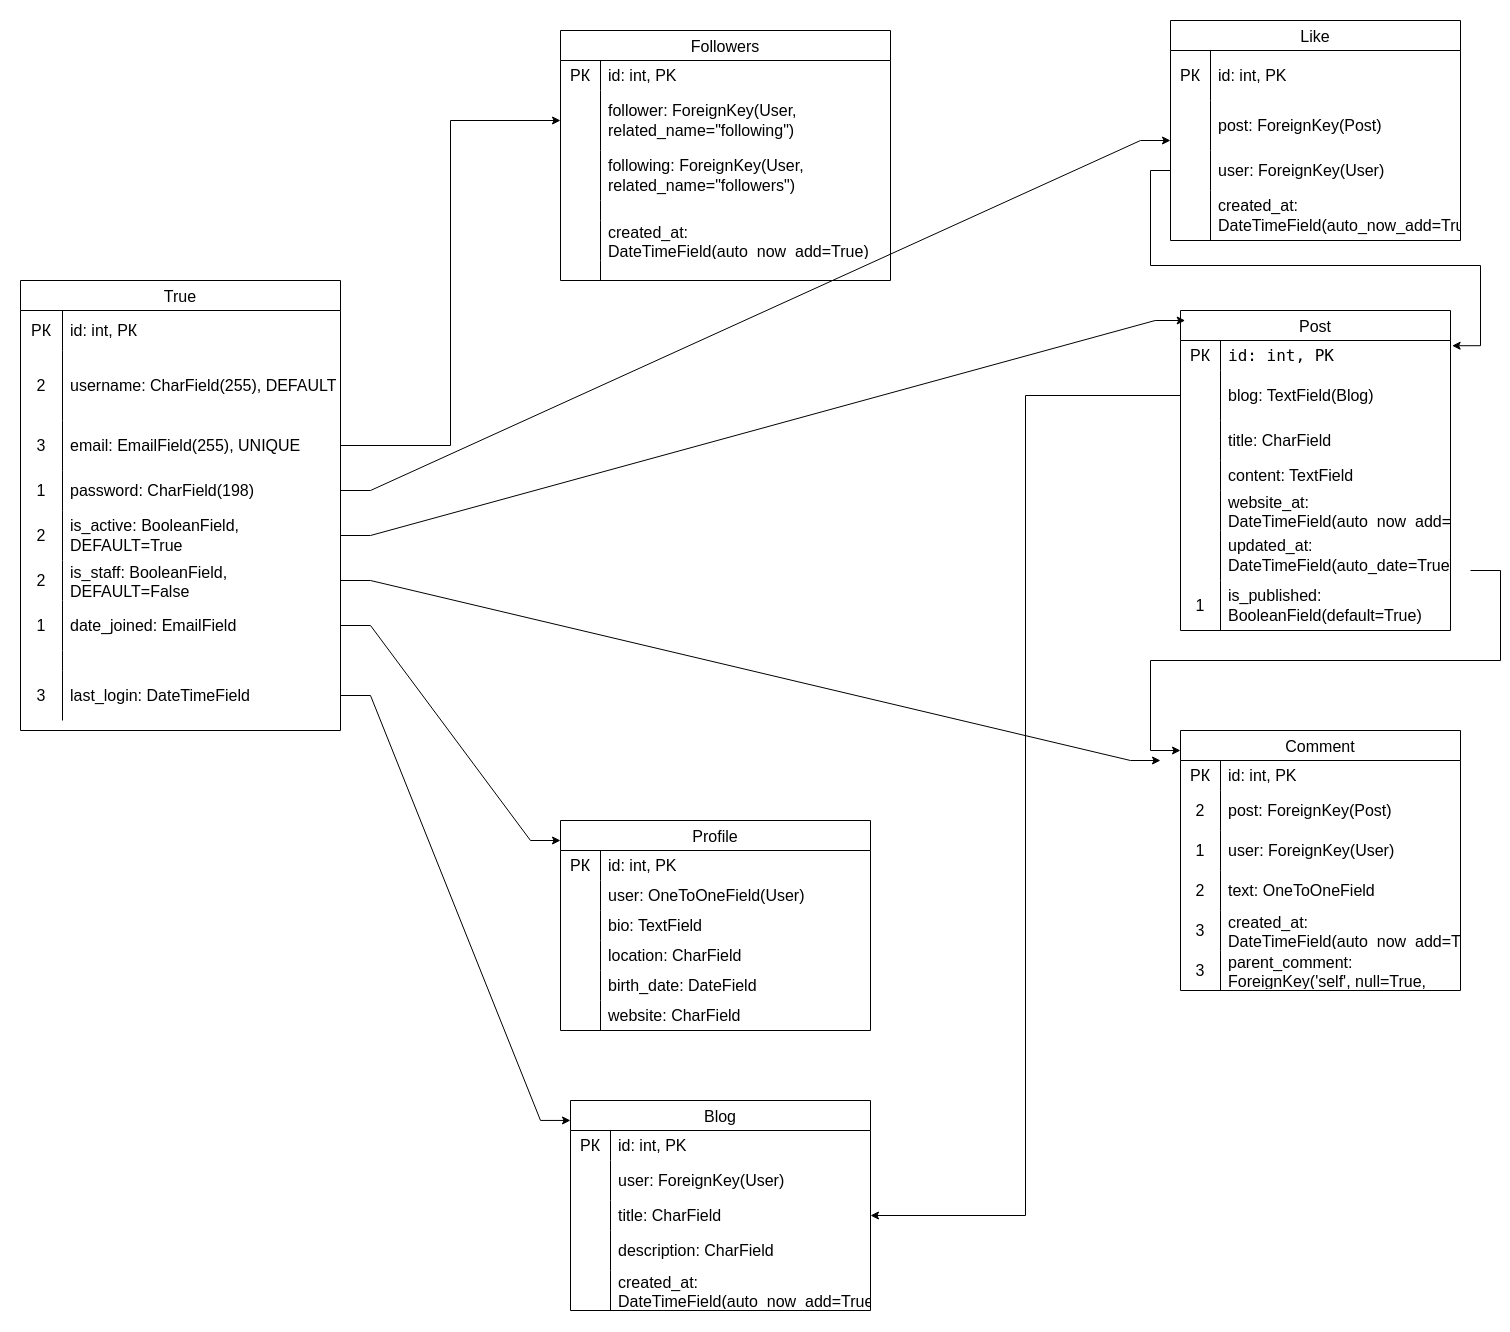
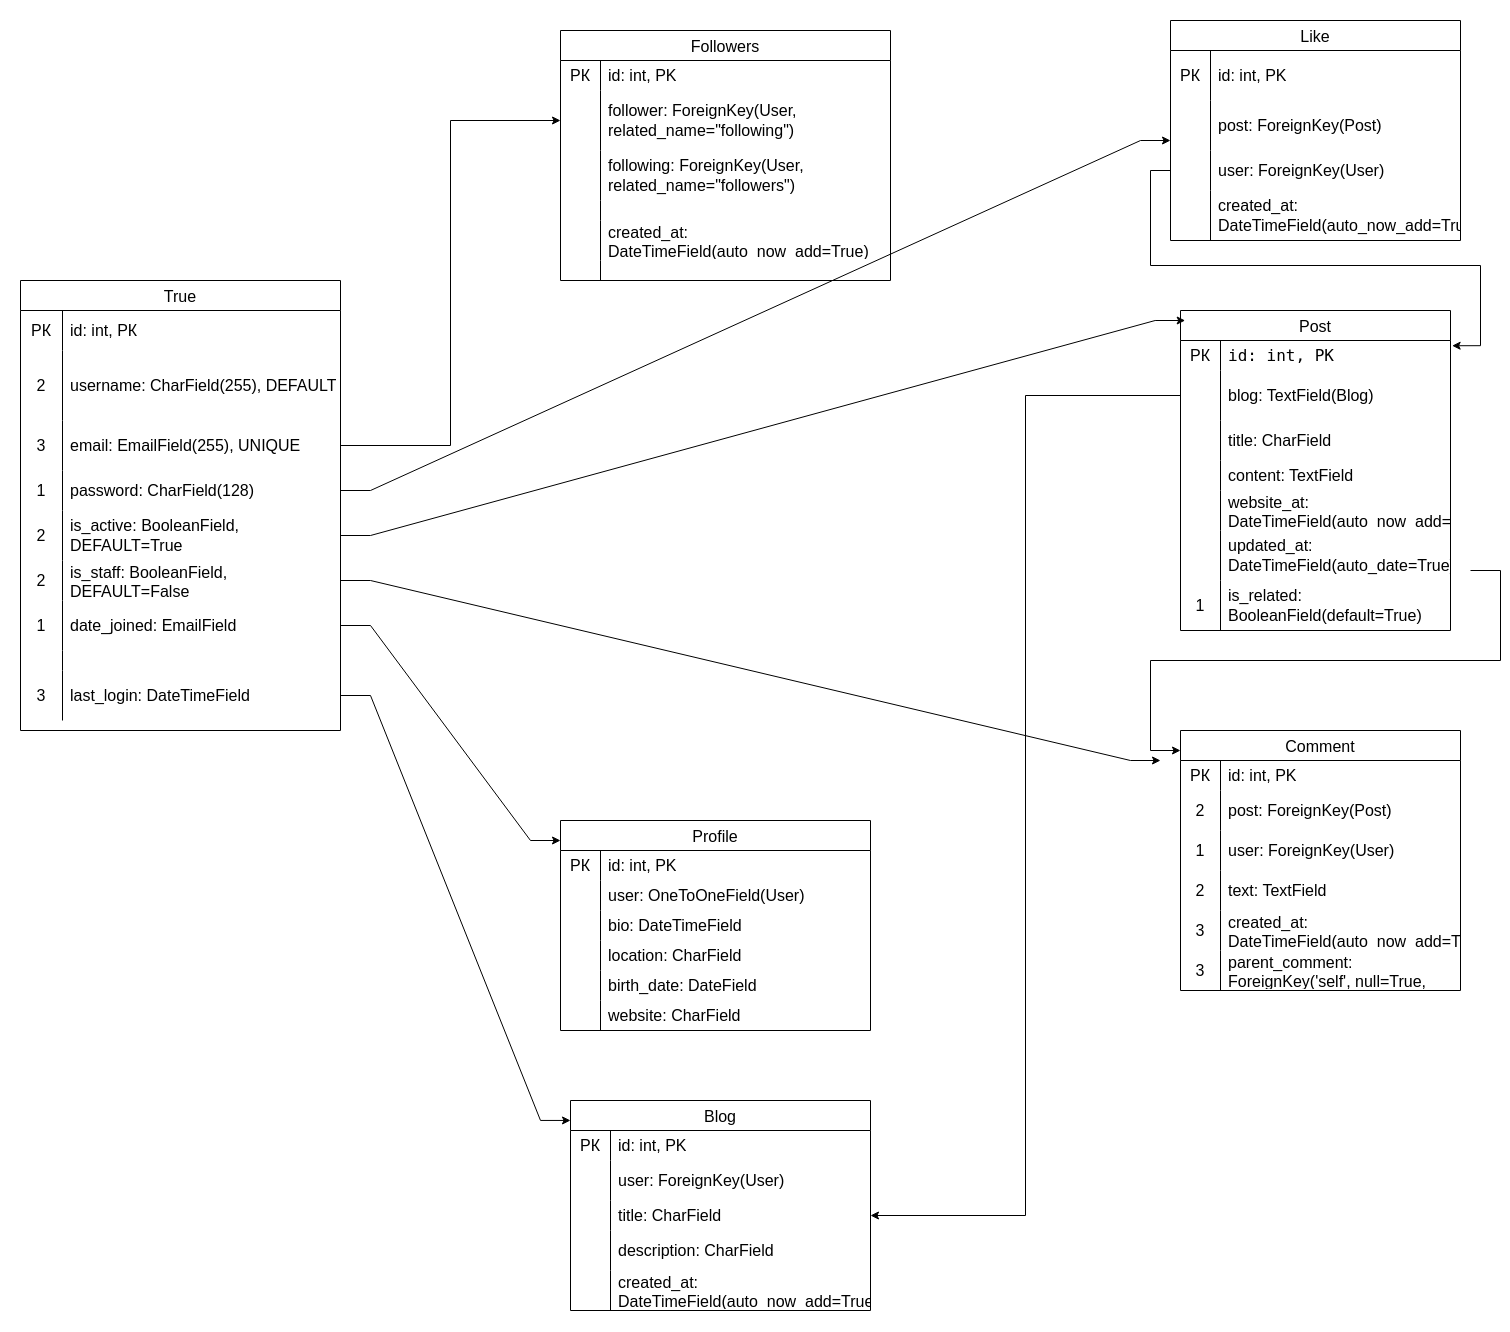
node "password: CharField(198)": label "password: CharField(198)" -> "password: CharField(128)"
node "is_published: BooleanField(default=True)": label "is_published: BooleanField(default=True)" -> "is_related: BooleanField(default=True)"
node "text: OneToOneField": label "text: OneToOneField" -> "text: TextField"
node "bio: TextField": label "bio: TextField" -> "bio: DateTimeField"
